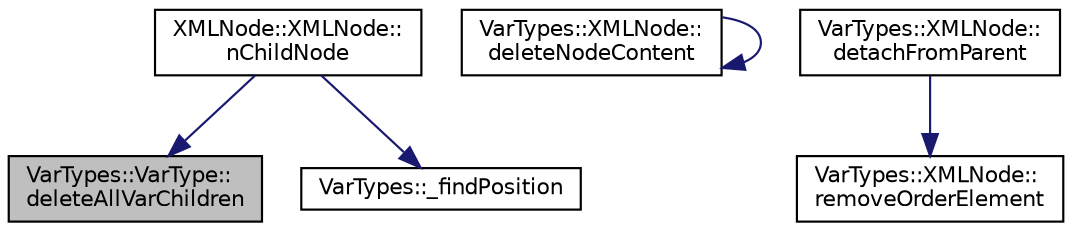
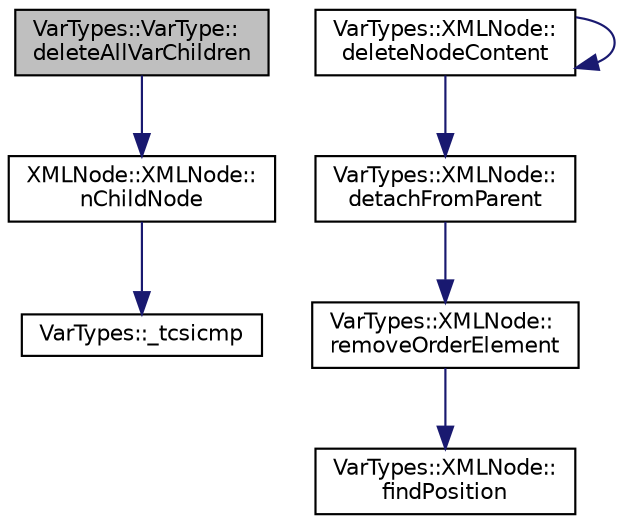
edge "VarTypes::XMLNode:: deleteNodeContent" -> "VarTypes::XMLNode:: detachFromParent": added
edge "XMLNode::XMLNode:: nChildNode" -> "VarTypes::VarType:: deleteAllVarChildren": reversed
node "VarTypes::_findPosition": label "VarTypes::_findPosition" -> "VarTypes::_tcsicmp"
node "VarTypes::XMLNode:: findPosition": added
